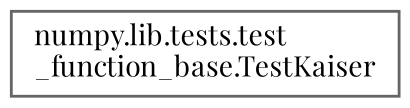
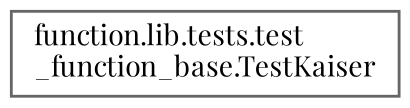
node "numpy.lib.tests.test _function_base.TestKaiser": label "numpy.lib.tests.test _function_base.TestKaiser" -> "function.lib.tests.test _function_base.TestKaiser"
